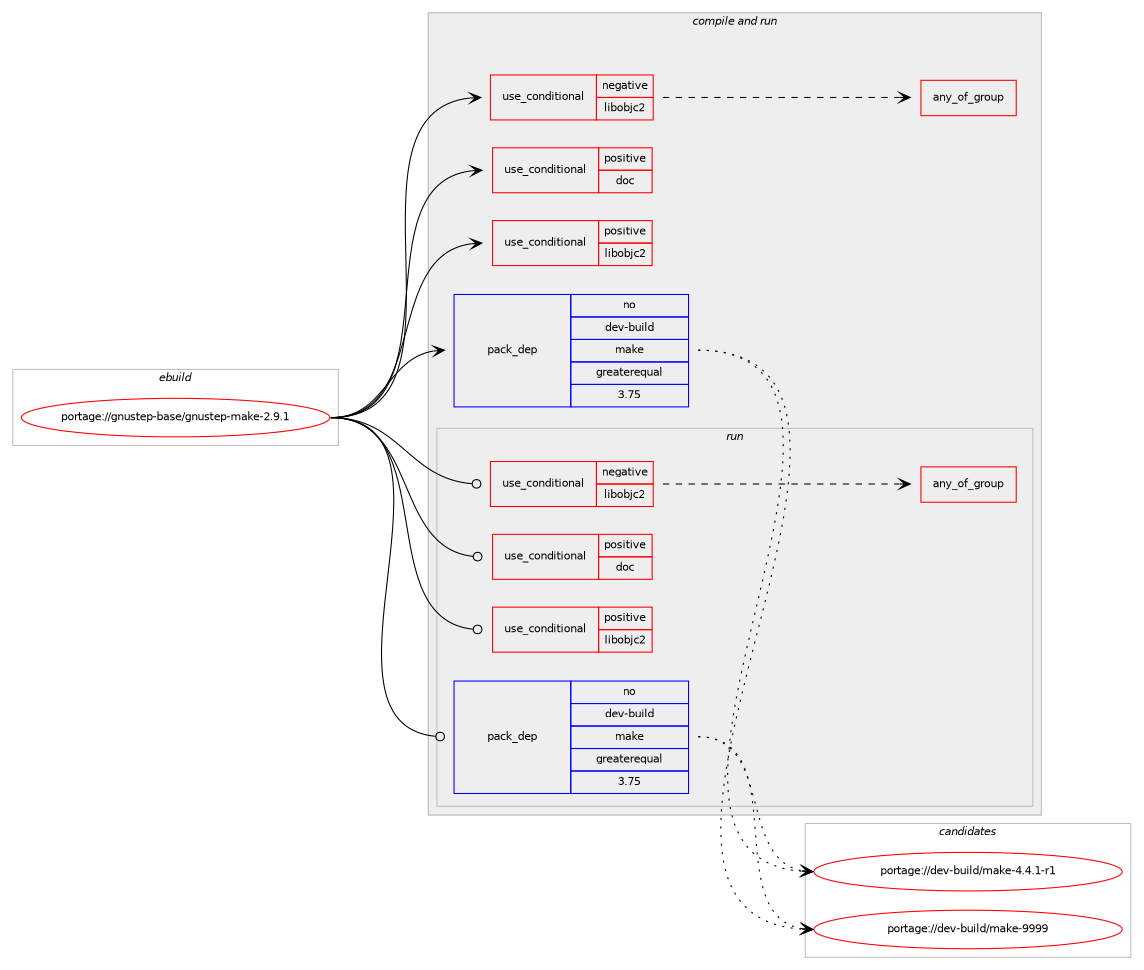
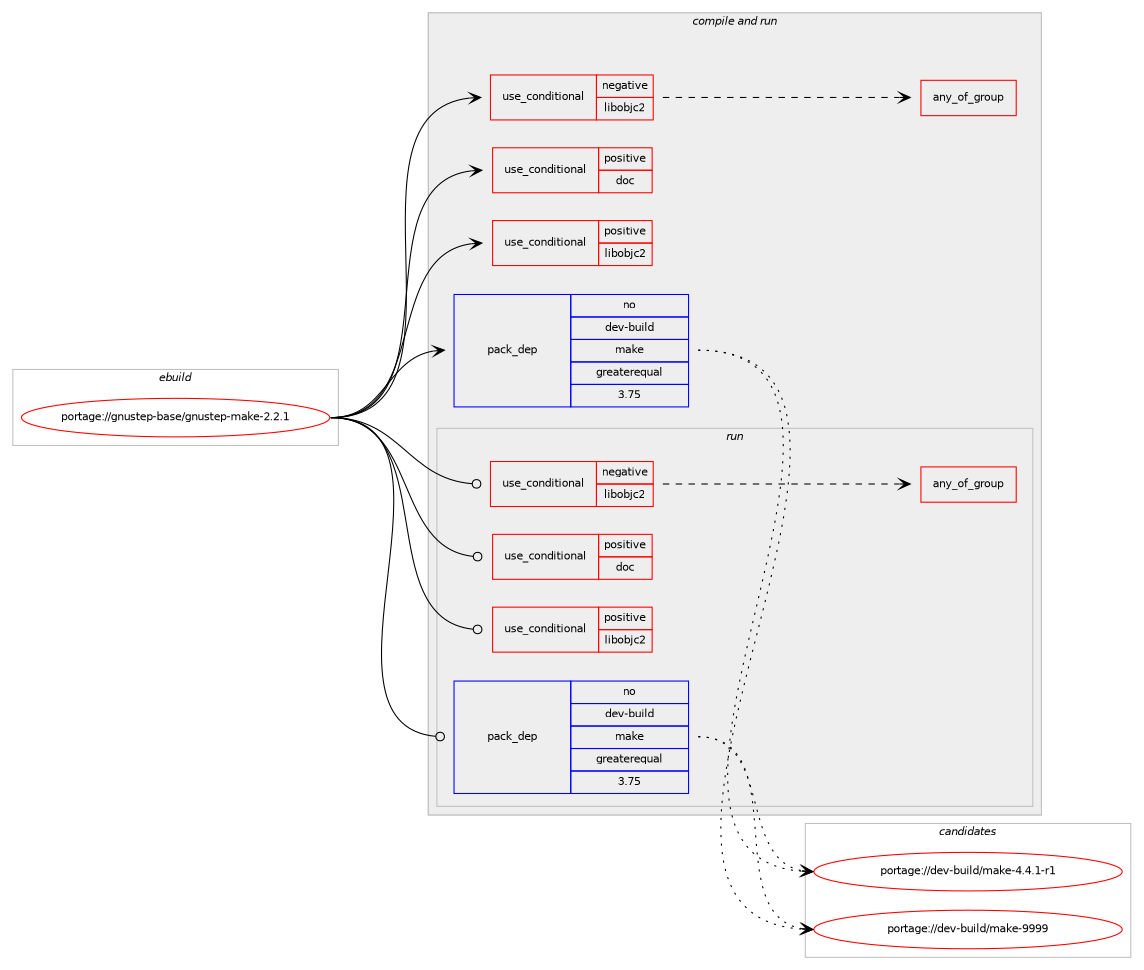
node "portage://gnustep-base/gnustep-make-2.9.1": label "portage://gnustep-base/gnustep-make-2.9.1" -> "portage://gnustep-base/gnustep-make-2.2.1"
